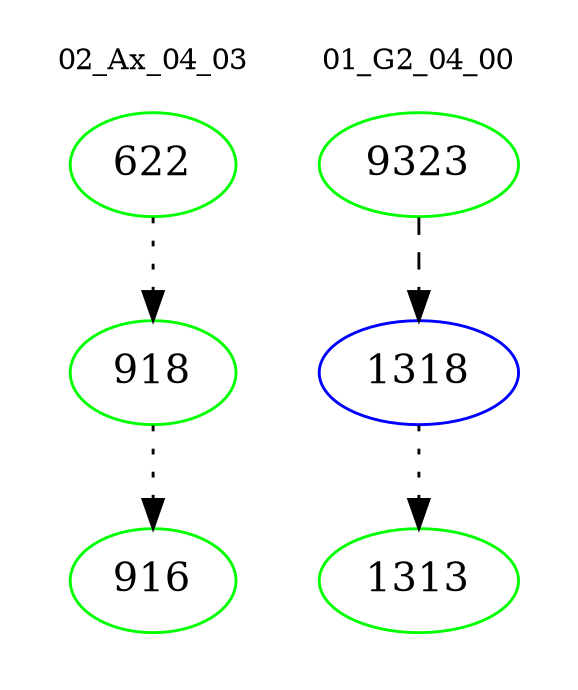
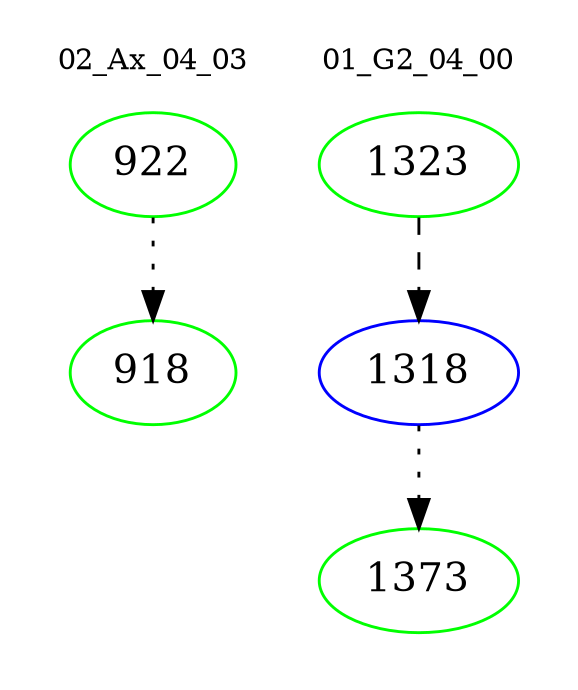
node "622": label "622" -> "922"
node "9323": label "9323" -> "1323"
node "916": removed
node "1313": label "1313" -> "1373"
